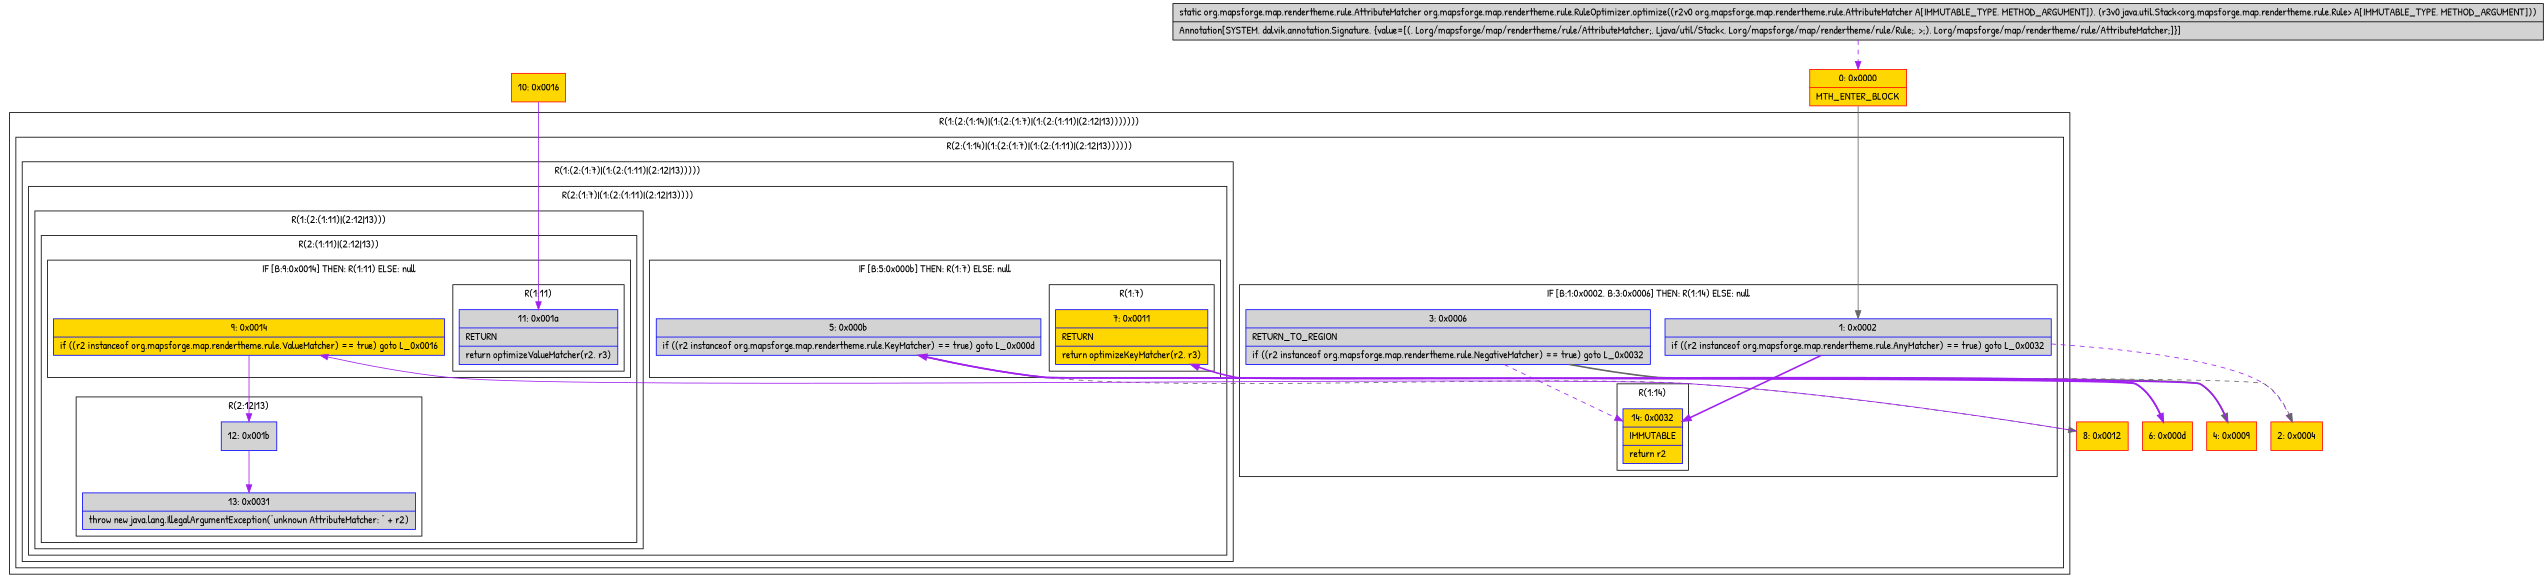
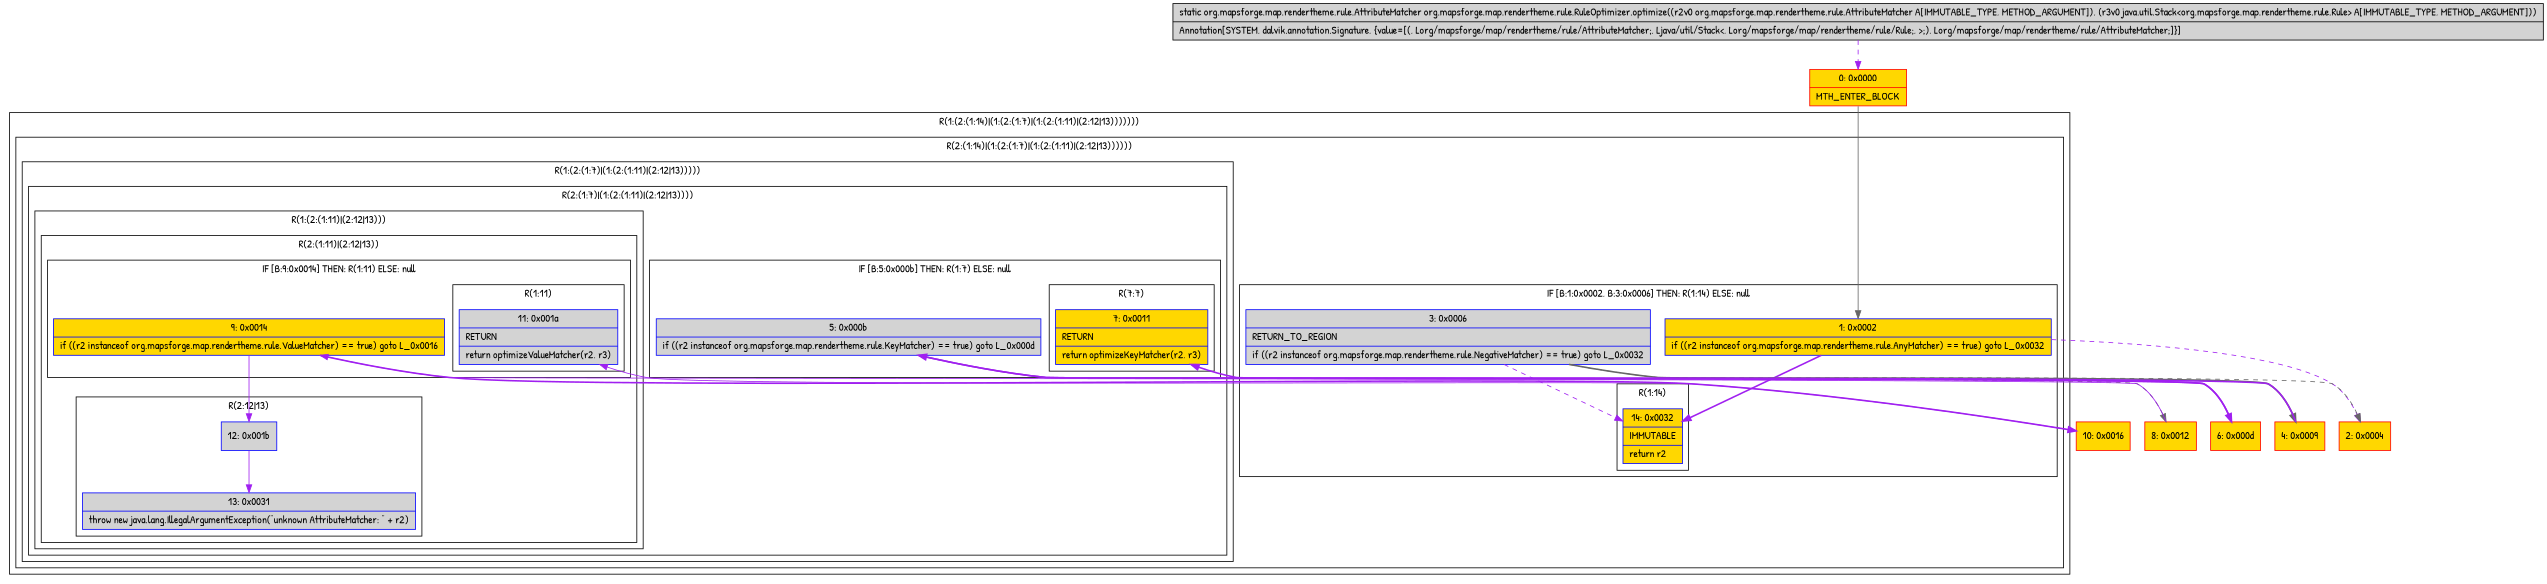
cluster "R(1:7)": label "R(1:7)" -> "R(7:7)"
node "1: 0x0002": fillcolor lightgrey -> gold
edge "9: 0x0014" -> "10: 0x0016": added
